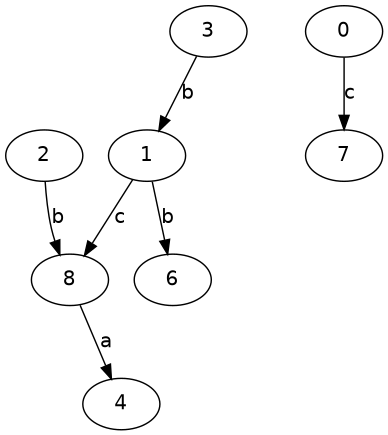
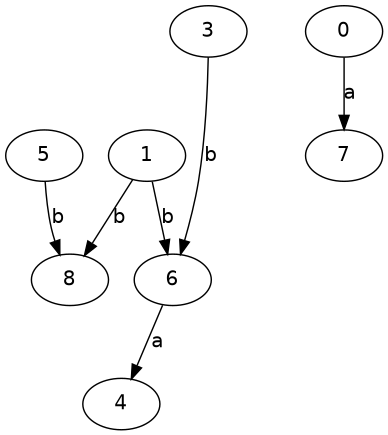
edge "3" -> "1": now "3" -> "6"
edge "0" -> "7": label "c" -> "a"
node "2": label "2" -> "5"
edge "1" -> "8": label "c" -> "b"
edge "8" -> "4": now "6" -> "4"
